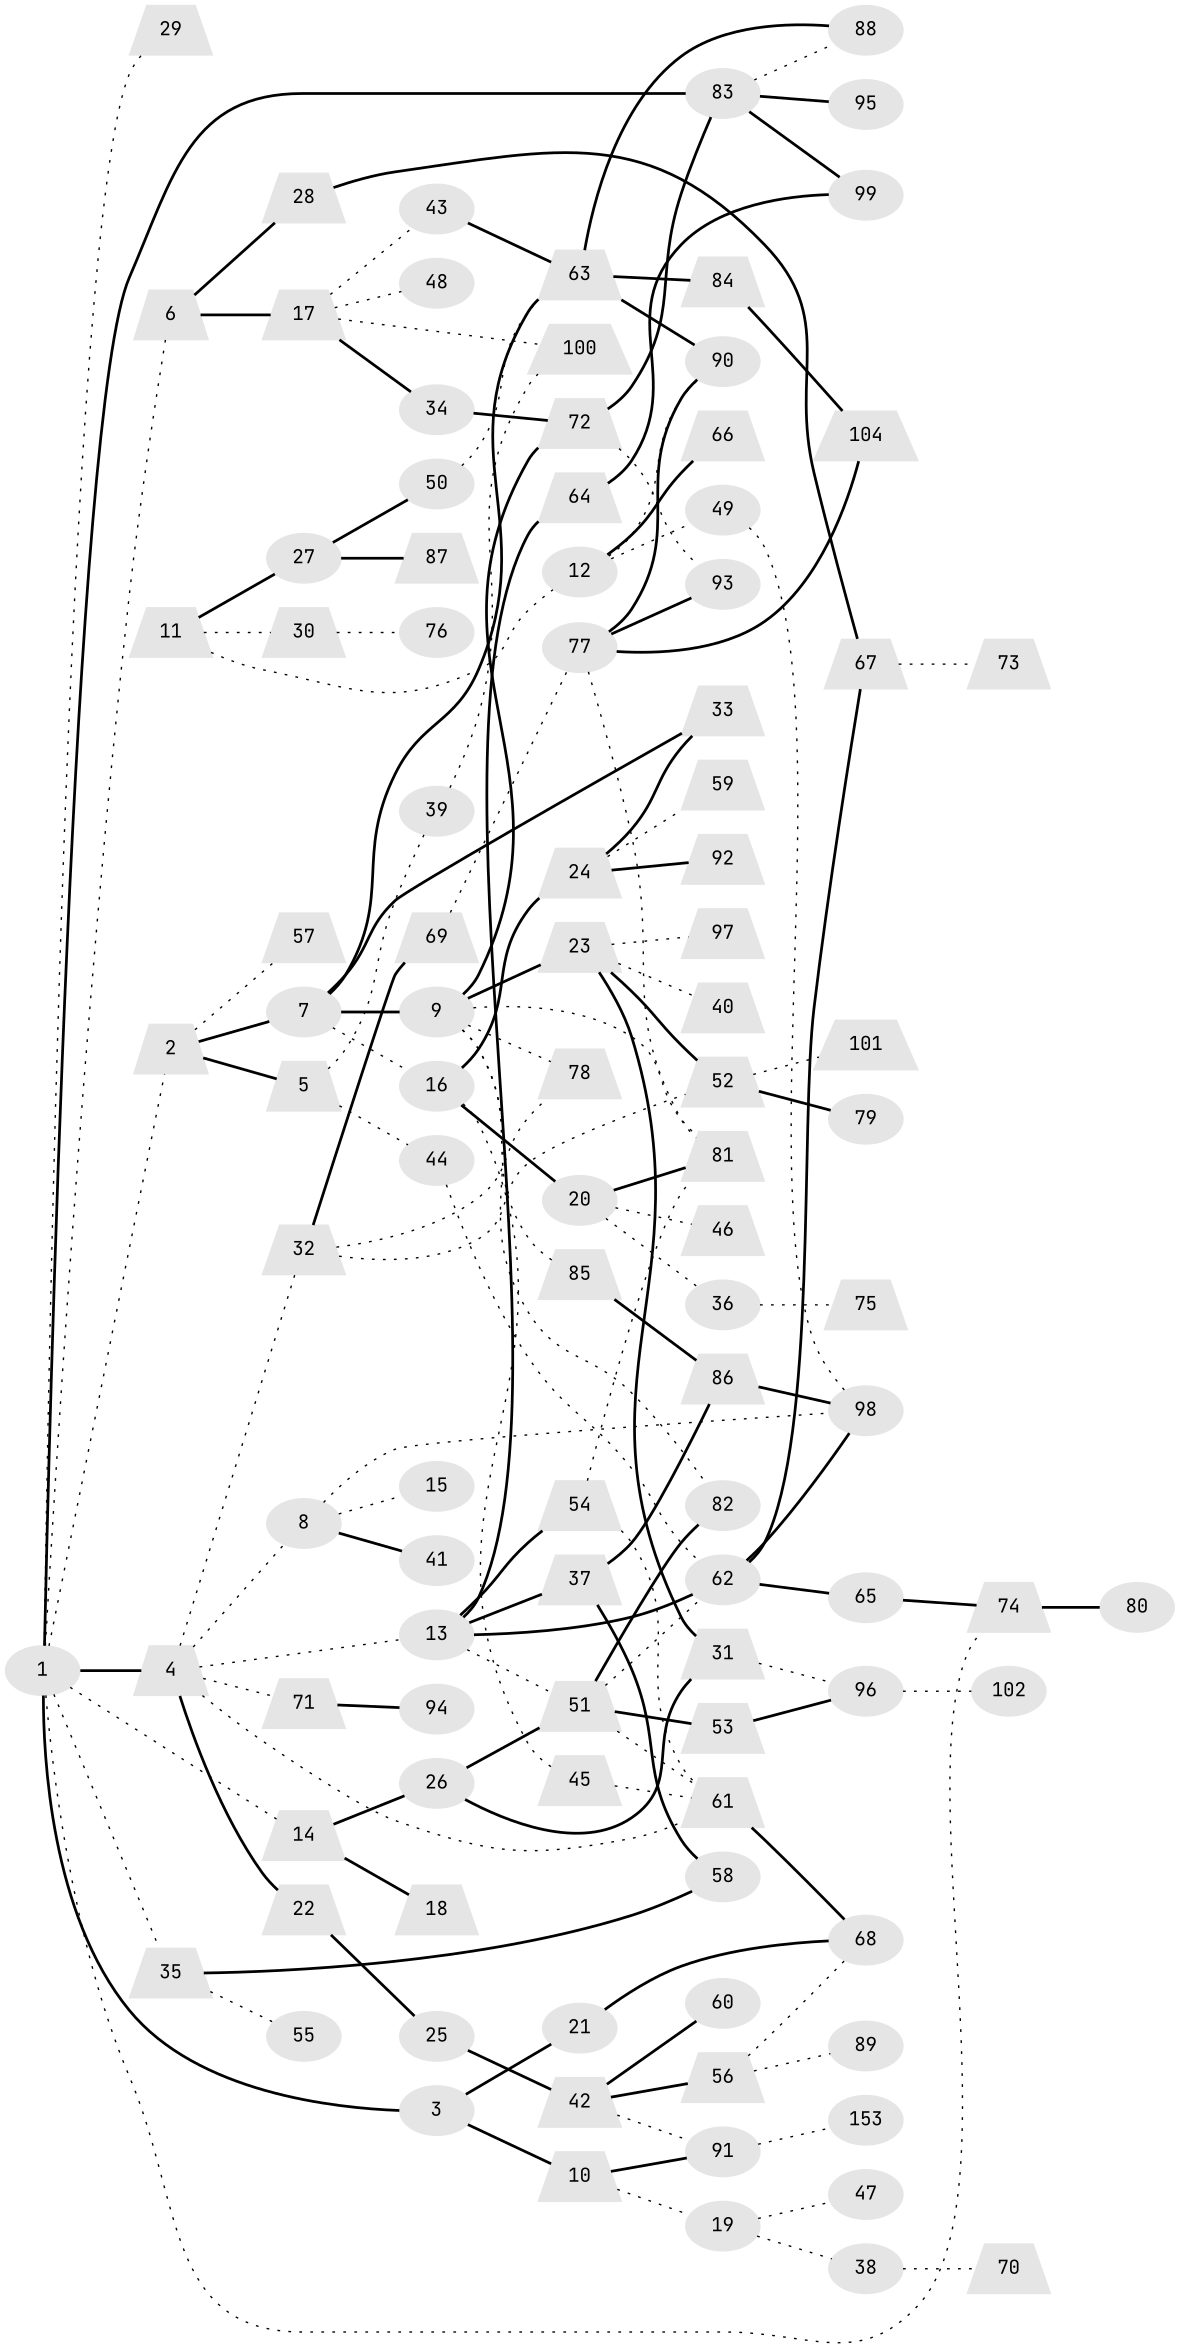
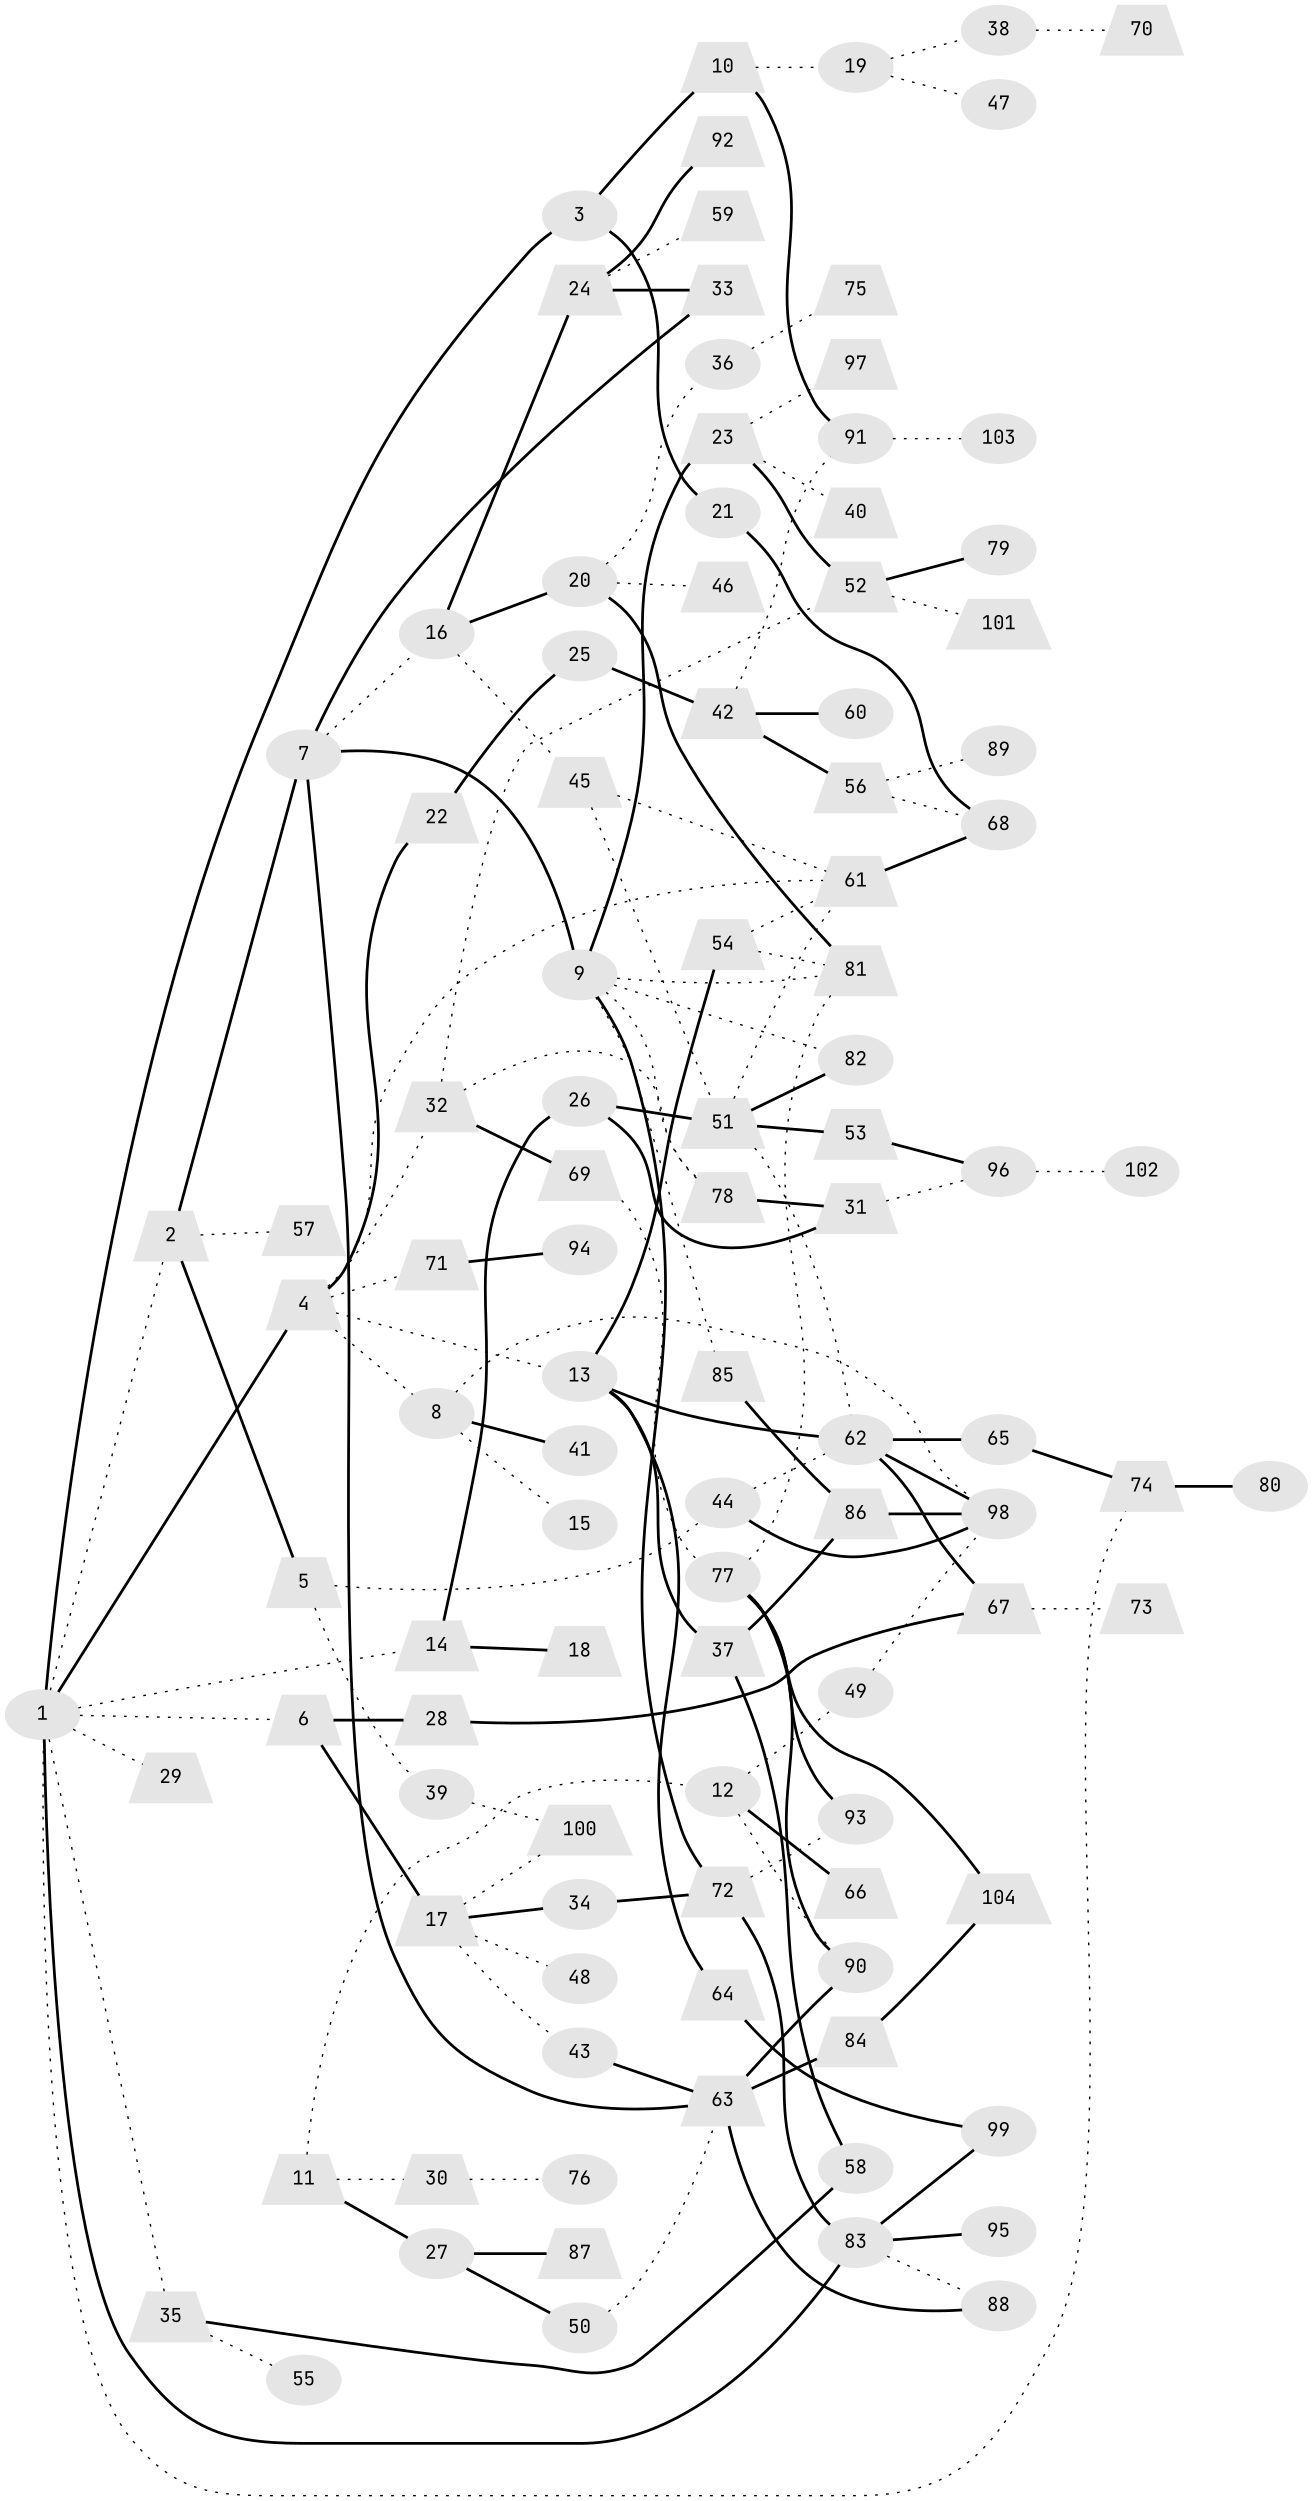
edge "23" -- "31": now "78" -- "31"
edge "44" -- "98": added
edge "13" -- "51": now "45" -- "51"
node "153": label "153" -> "103"
